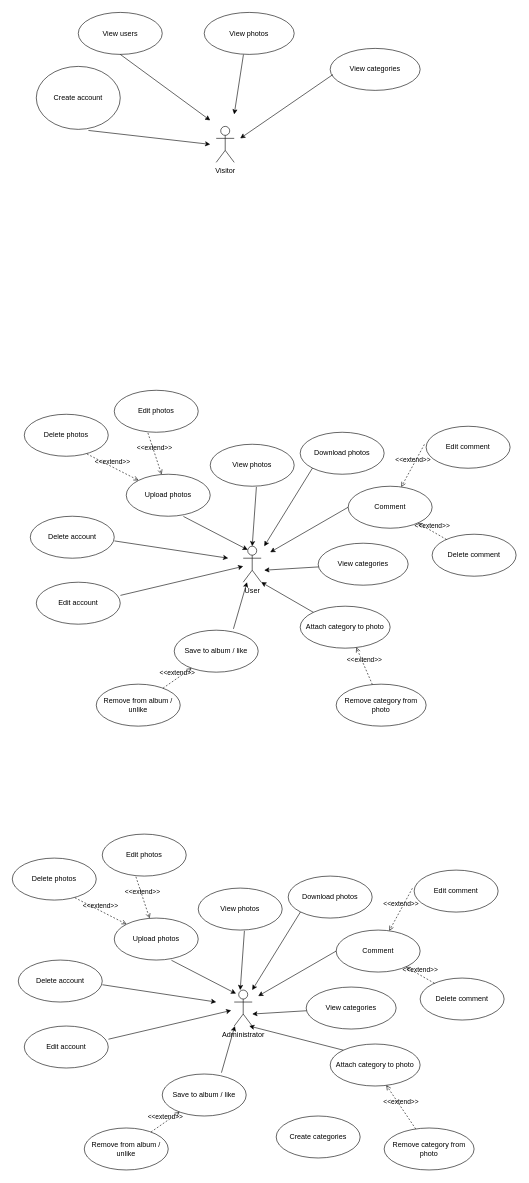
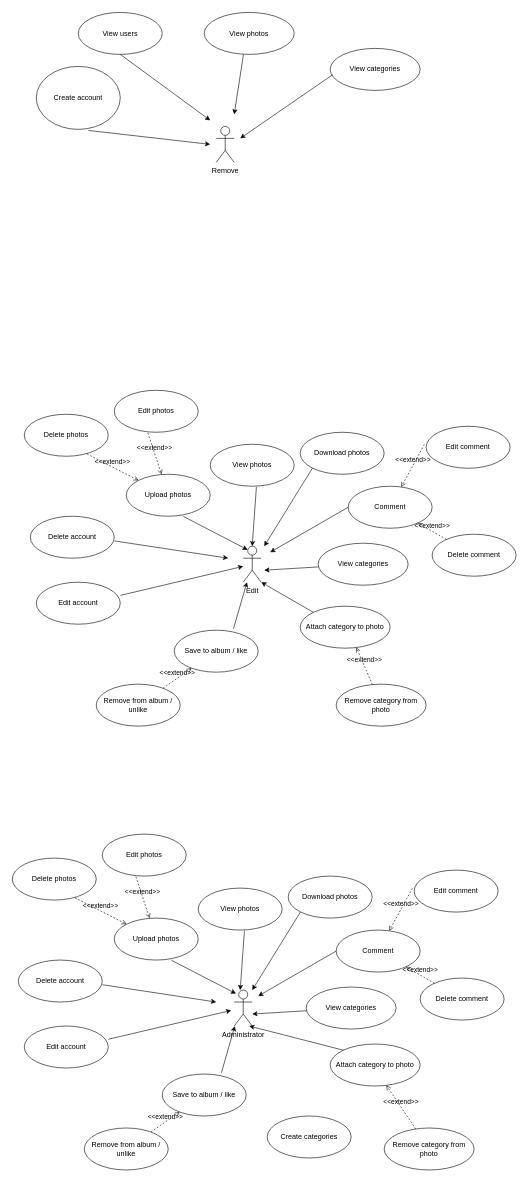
node "Visitor": label "Visitor" -> "Remove"
node "User": label "User" -> "Edit"
node "Create categories": moved (318, 1137) -> (309, 1137)
